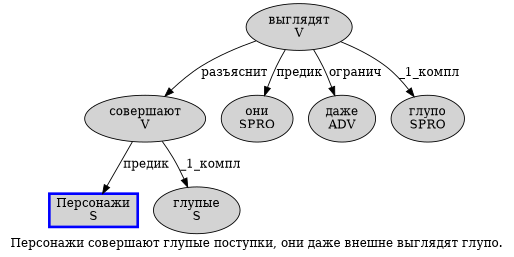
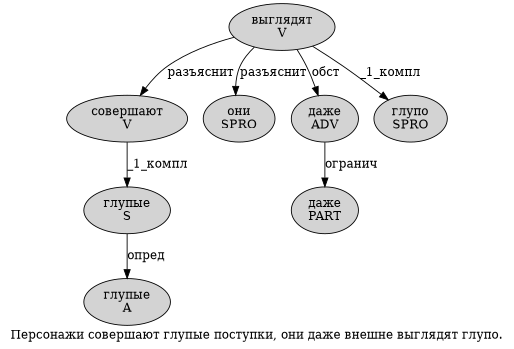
edge "выглядят V" -> "они SPRO": label "предик" -> "разъяснит"
edge "выглядят V" -> "даже ADV": label "огранич" -> "обст"
node "Персонажи S": removed
node "даже PART": added
node "глупые A": added
